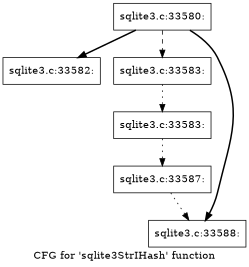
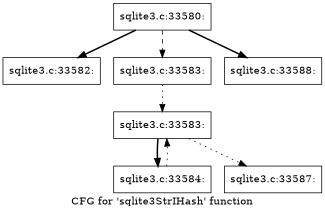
node "sqlite3.c:33584:": added
edge "sqlite3.c:33587:" -> "sqlite3.c:33588:": removed
